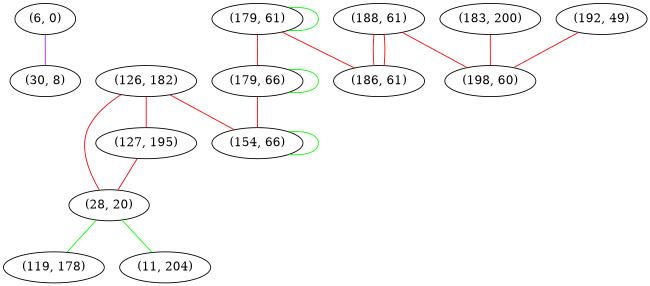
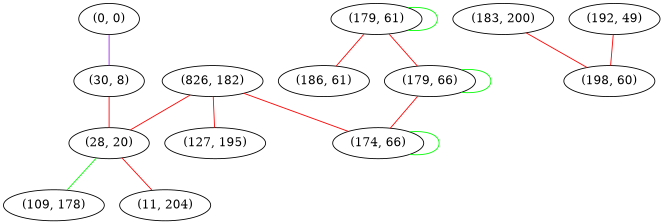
node "(6, 0)": label "(6, 0)" -> "(0, 0)"
node "(188, 61)": removed
node "(126, 182)": label "(126, 182)" -> "(826, 182)"
node "(154, 66)": label "(154, 66)" -> "(174, 66)"
edge "(127, 195)" -- "(28, 20)": now "(30, 8)" -- "(28, 20)"
edge "(28, 20)" -- "(11, 204)": color green -> red
node "(119, 178)": label "(119, 178)" -> "(109, 178)"
